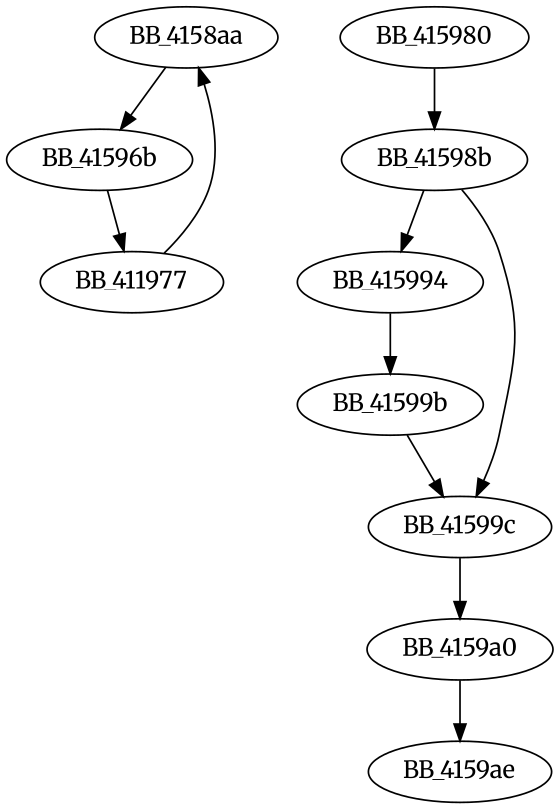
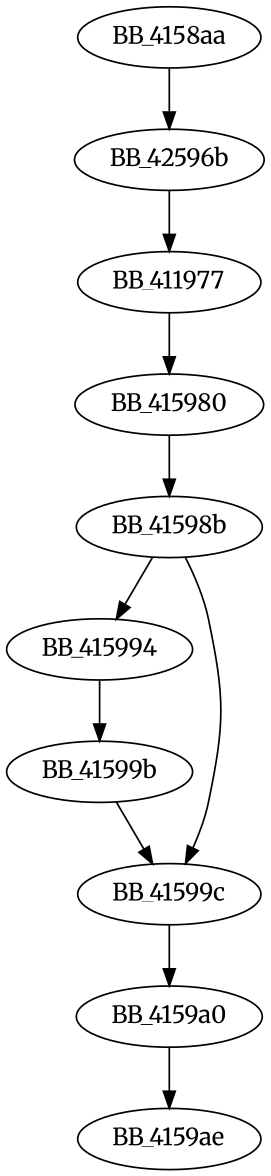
node "BB_41596b": label "BB_41596b" -> "BB_42596b"
edge "BB_411977" -> "BB_4158aa": now "BB_411977" -> "BB_415980"
